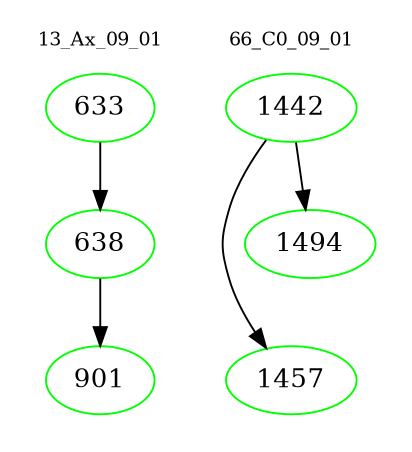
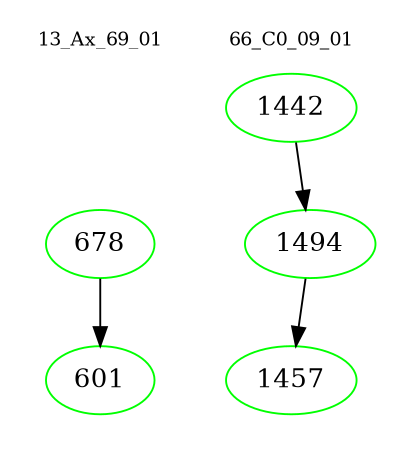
cluster "13_Ax_09_01": label "13_Ax_09_01" -> "13_Ax_69_01"
node "633": removed
edge "1442" -> "1457": now "1494" -> "1457"
node "638": label "638" -> "678"
node "901": label "901" -> "601"
